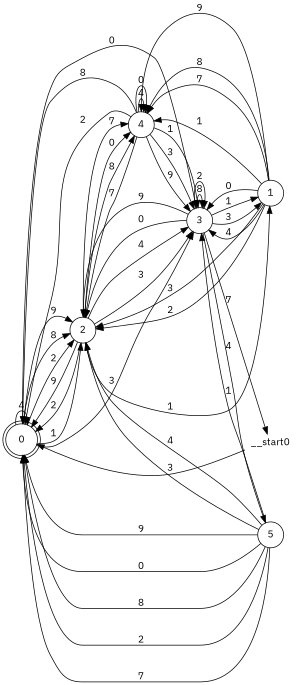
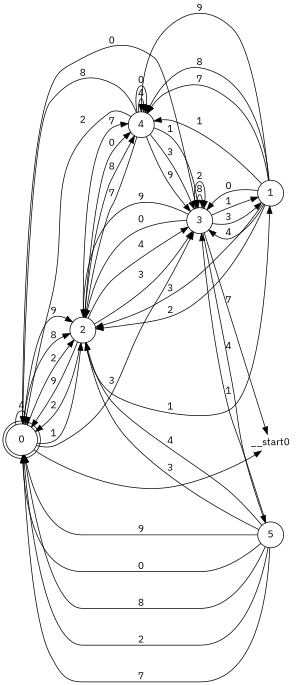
edge "__start0" -> "0": reversed
